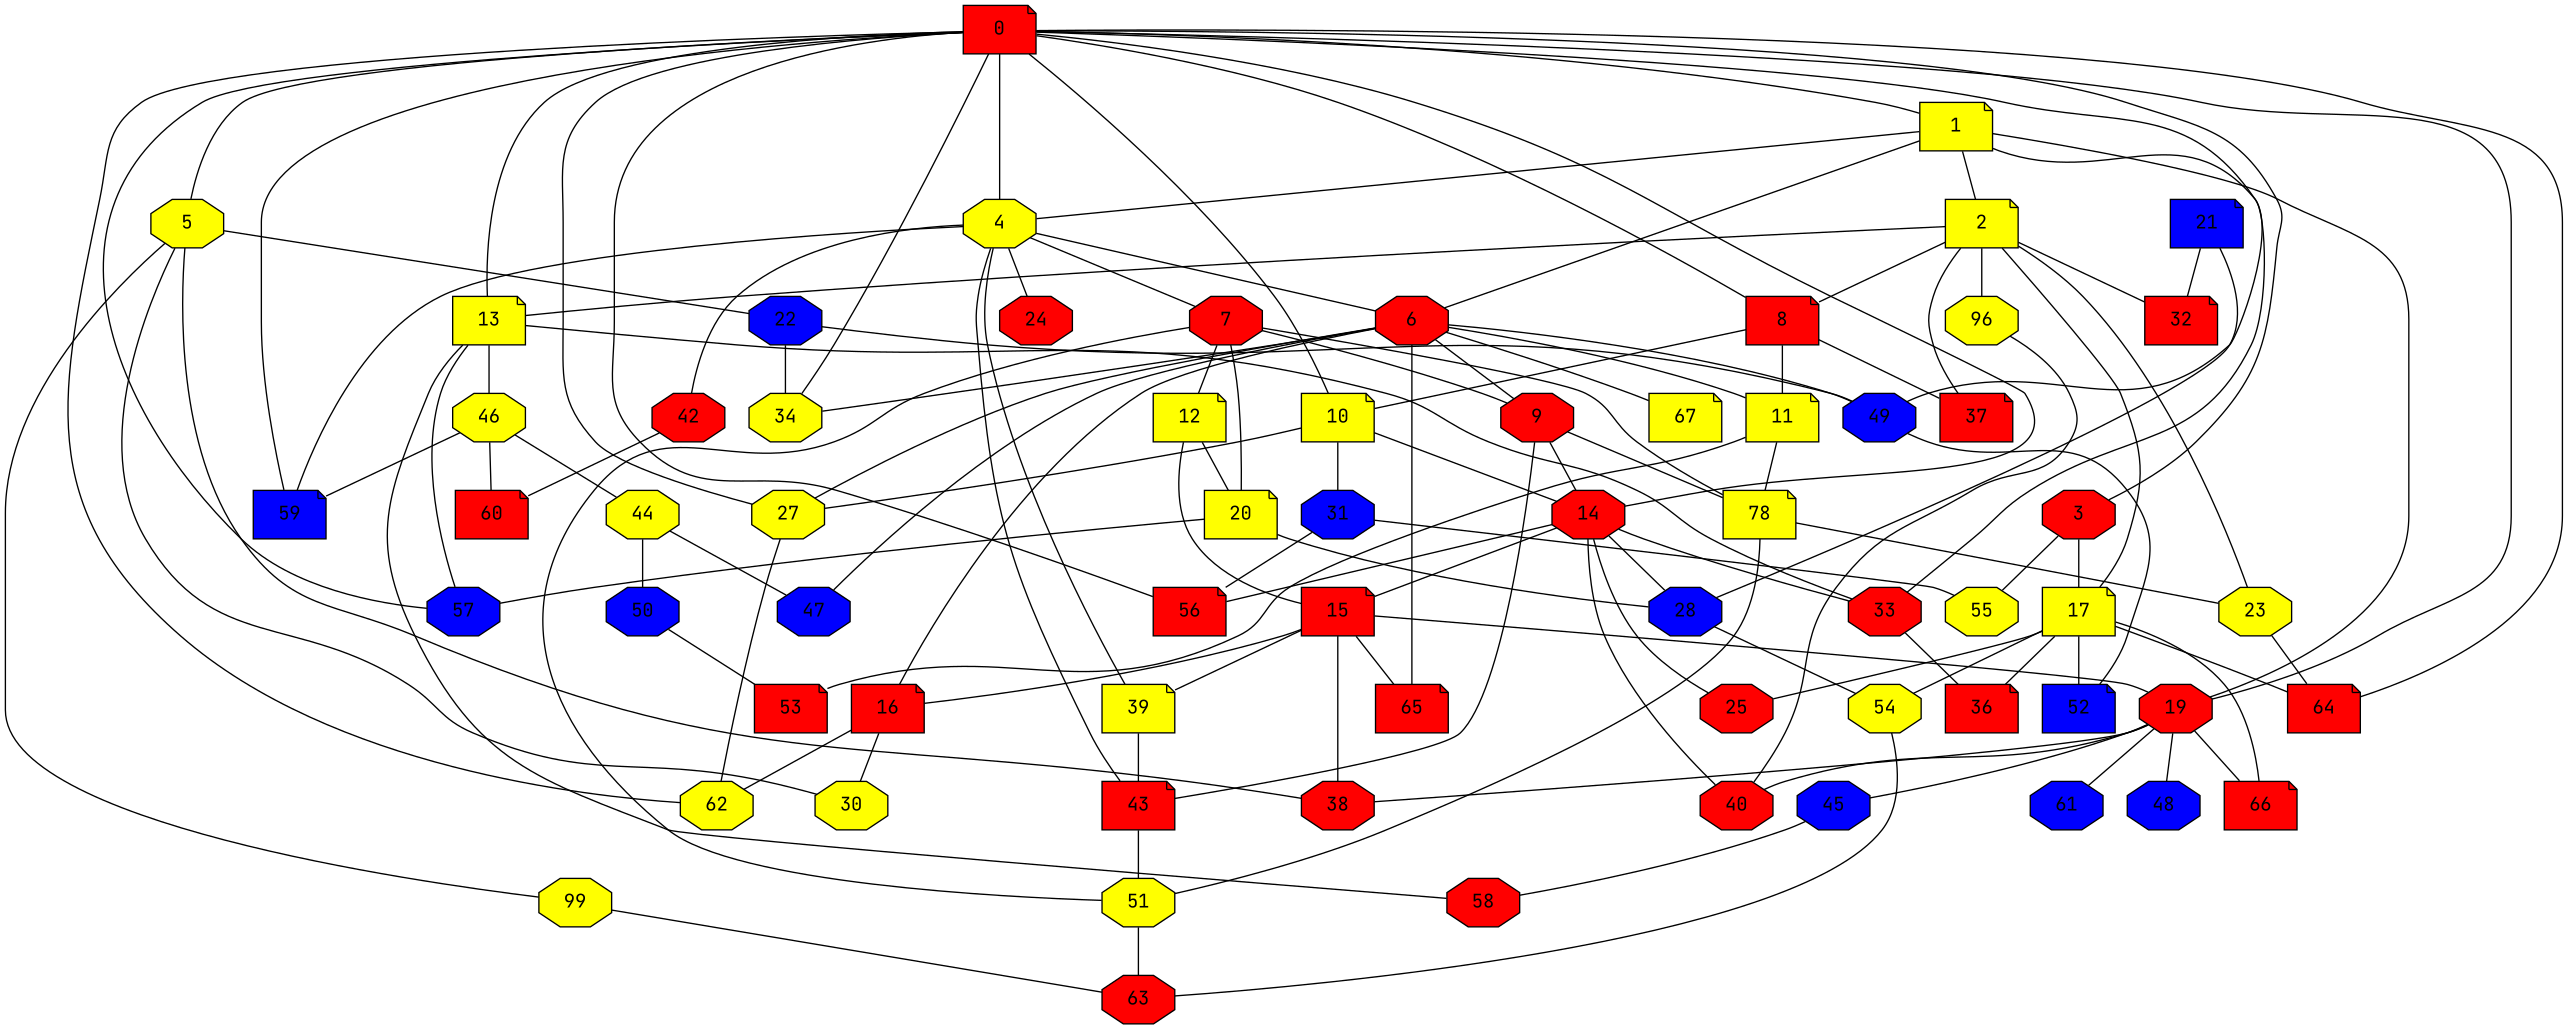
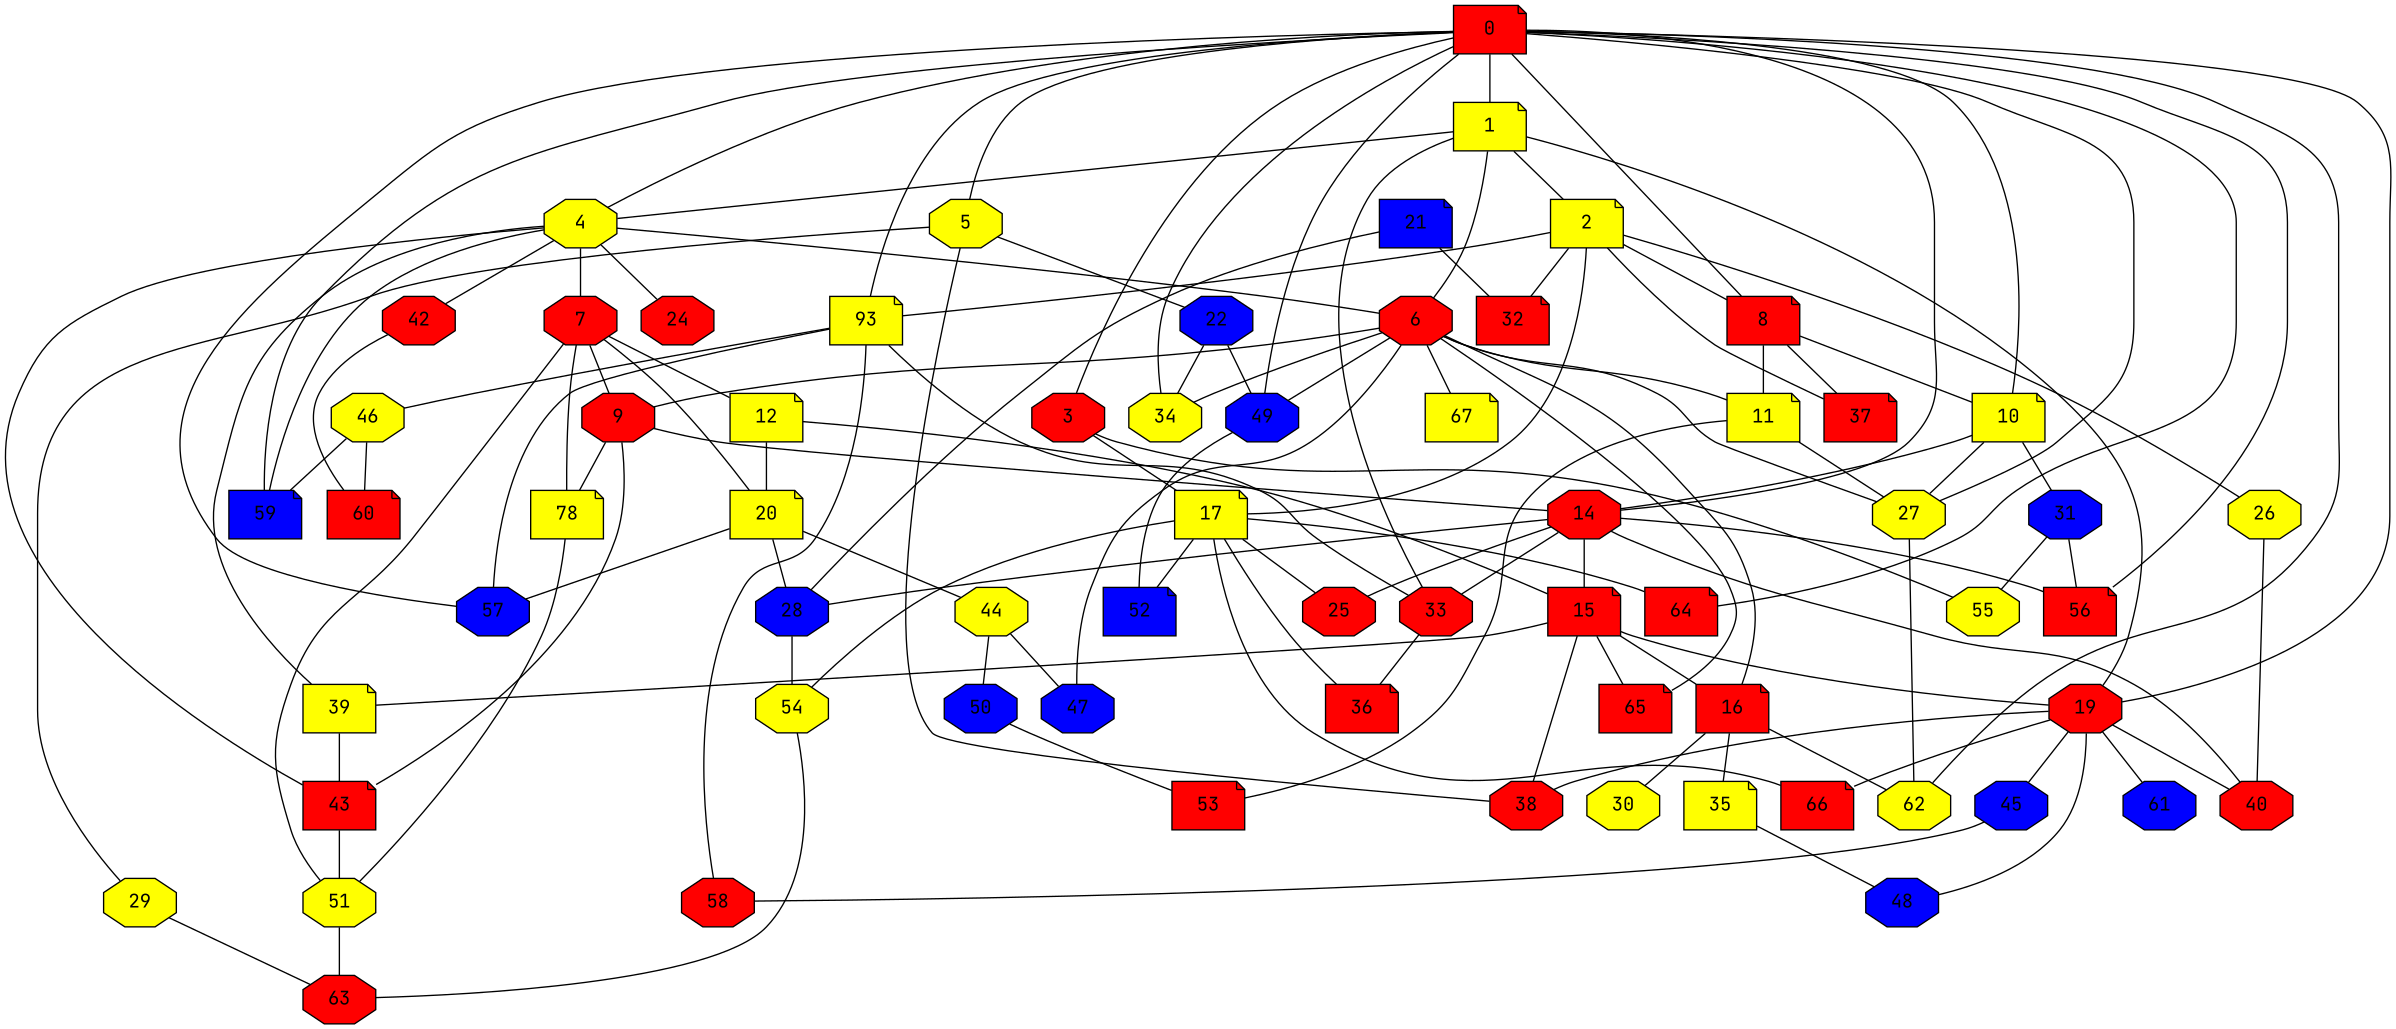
node "13": label "13" -> "93"
node "96": label "96" -> "26"
edge "46" -- "44": now "20" -- "44"
edge "11" -- "78": now "11" -- "27"
node "23": removed
edge "5" -- "30": removed
node "35": added
node "99": label "99" -> "29"
